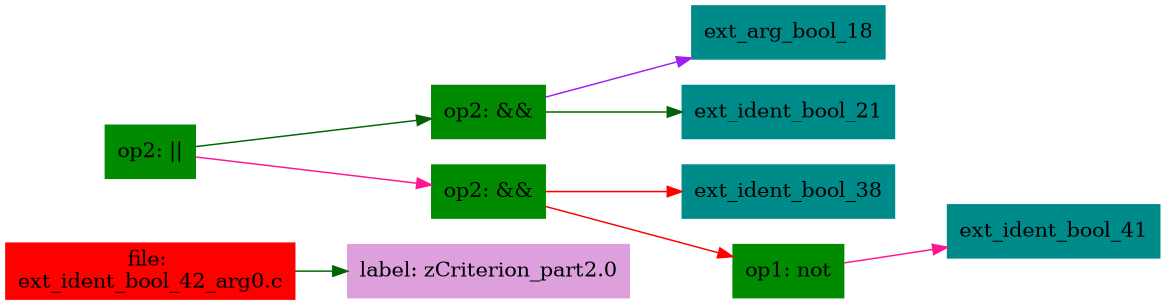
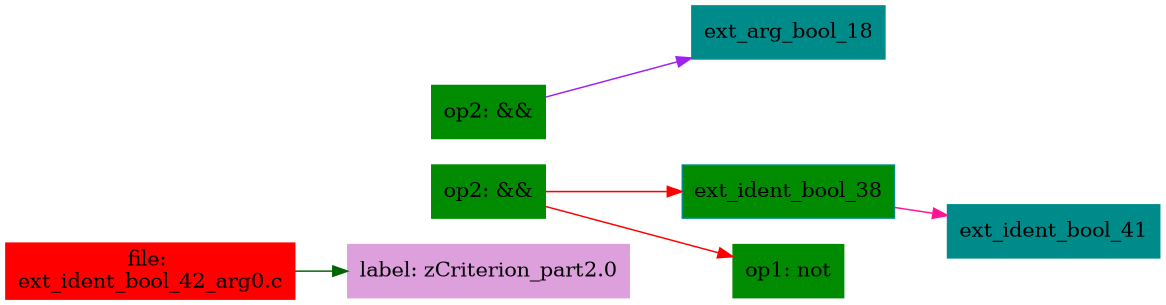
node "ext_ident_bool_21": removed
node "op2: ||": removed
node "ext_ident_bool_38": fillcolor cyan4 -> green4
edge "op1: not" -> "ext_ident_bool_41": now "ext_ident_bool_38" -> "ext_ident_bool_41"
